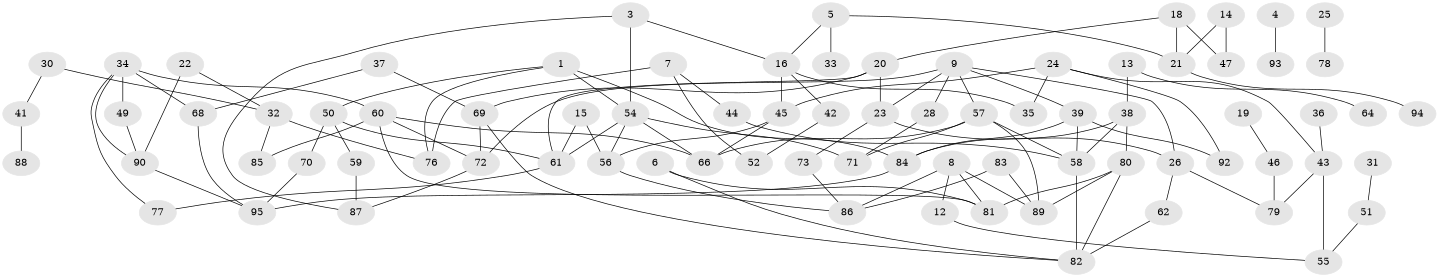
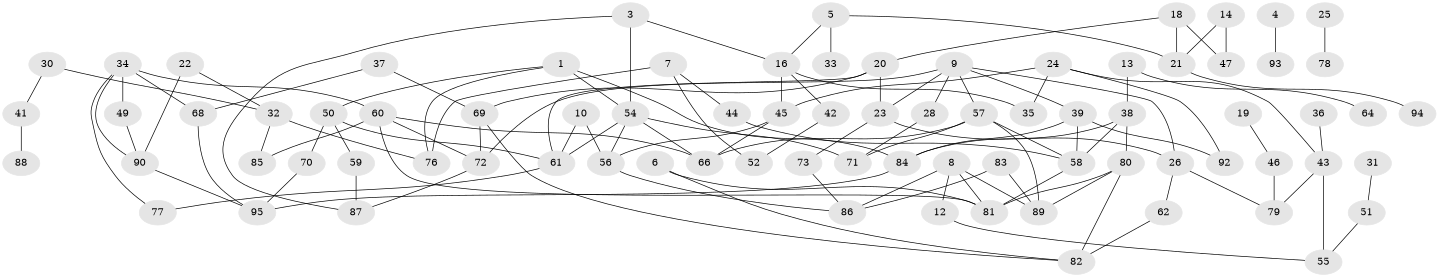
node "15": label "15" -> "10"
edge "58" -- "82": now "58" -- "81"
